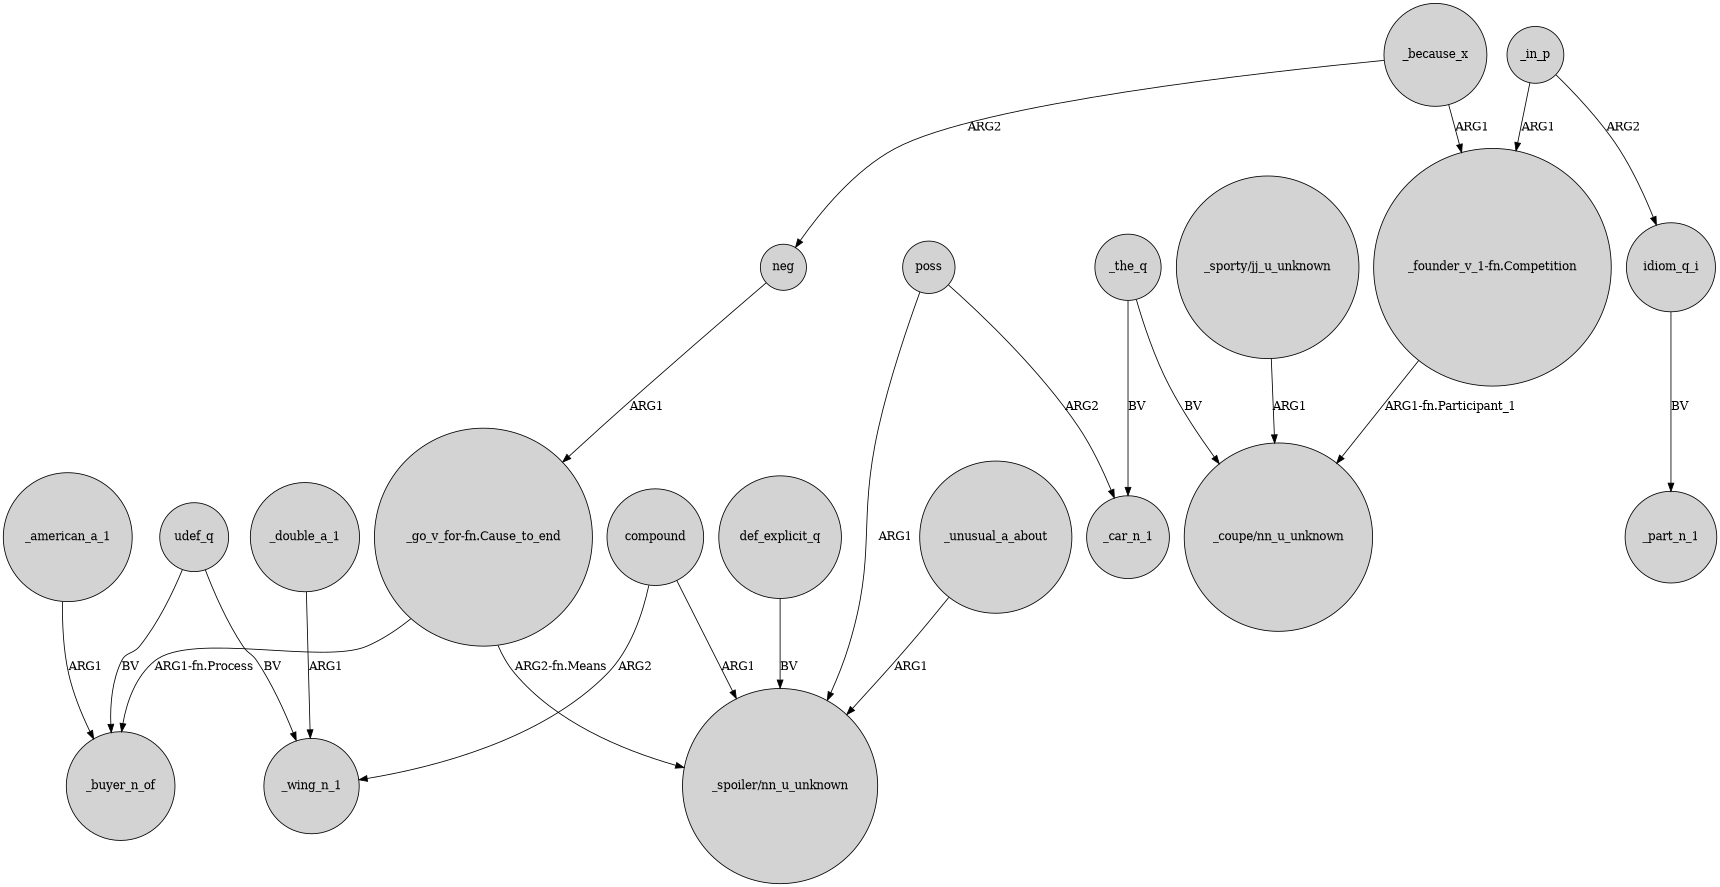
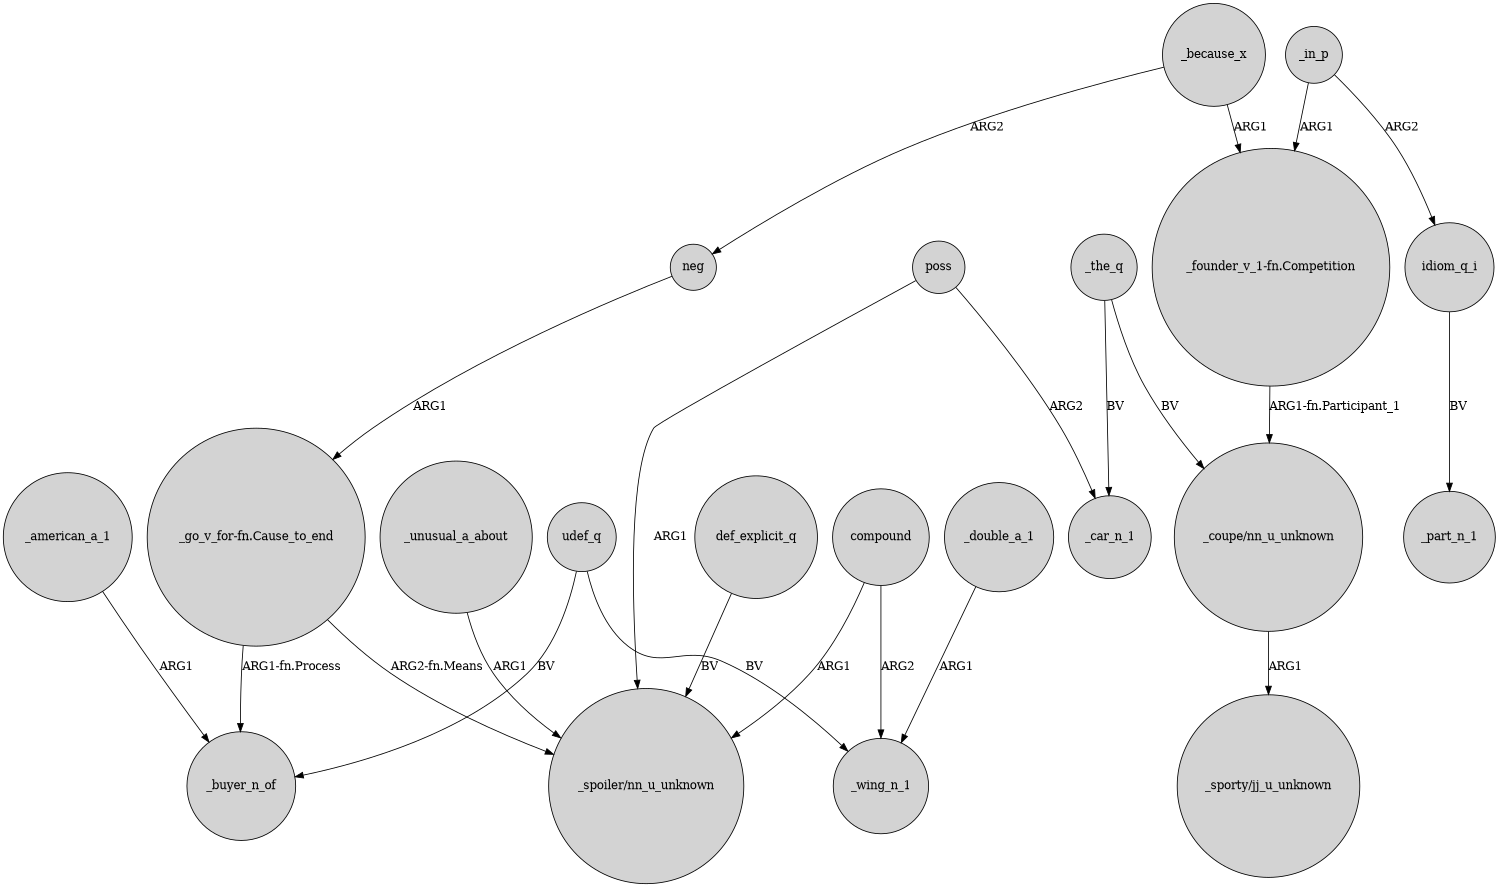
edge "_sporty/jj_u_unknown" -> "_coupe/nn_u_unknown": reversed
